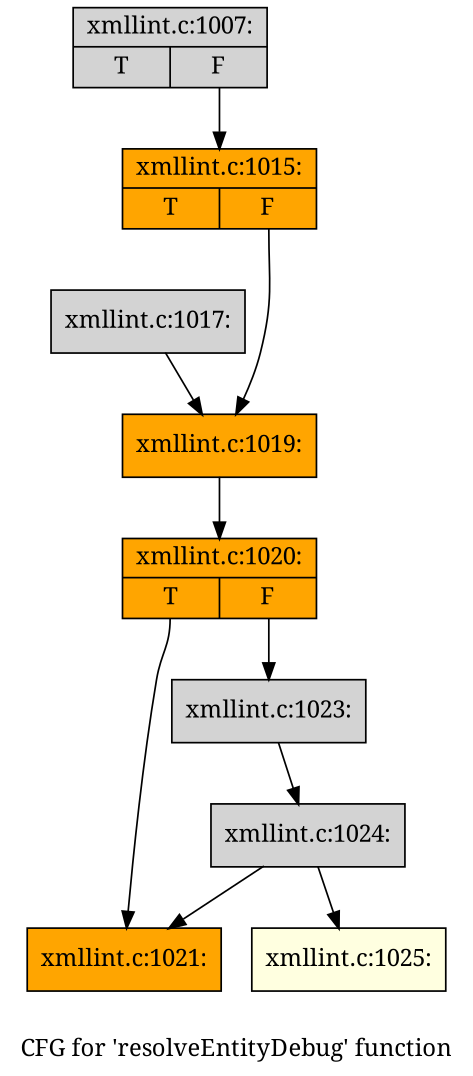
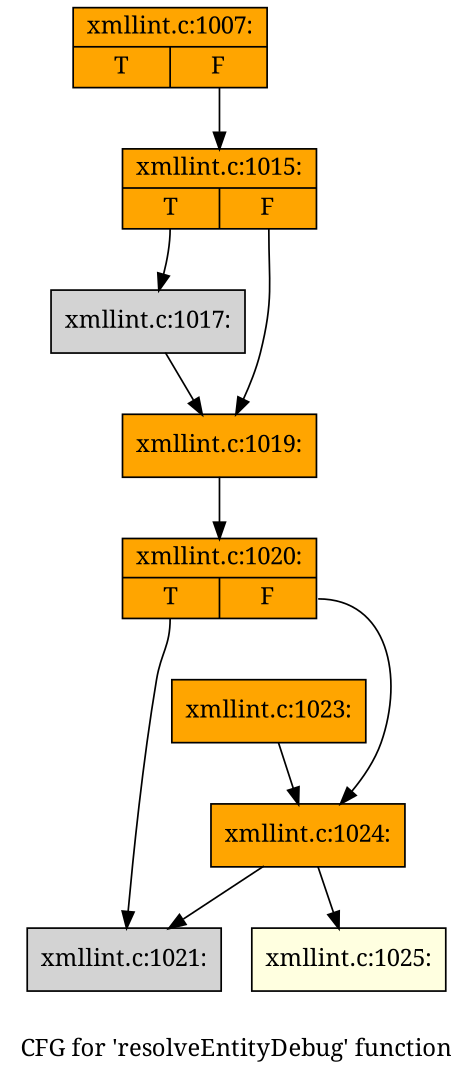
node "xmllint.c:1007:": fillcolor lightgrey -> orange
edge "xmllint.c:1015:" -> "xmllint.c:1017:": added
edge "xmllint.c:1020:" -> "xmllint.c:1023:": now "xmllint.c:1020:" -> "xmllint.c:1024:"
node "xmllint.c:1023:": fillcolor lightgrey -> orange
node "xmllint.c:1024:": fillcolor lightgrey -> orange
node "xmllint.c:1021:": fillcolor orange -> lightgrey
